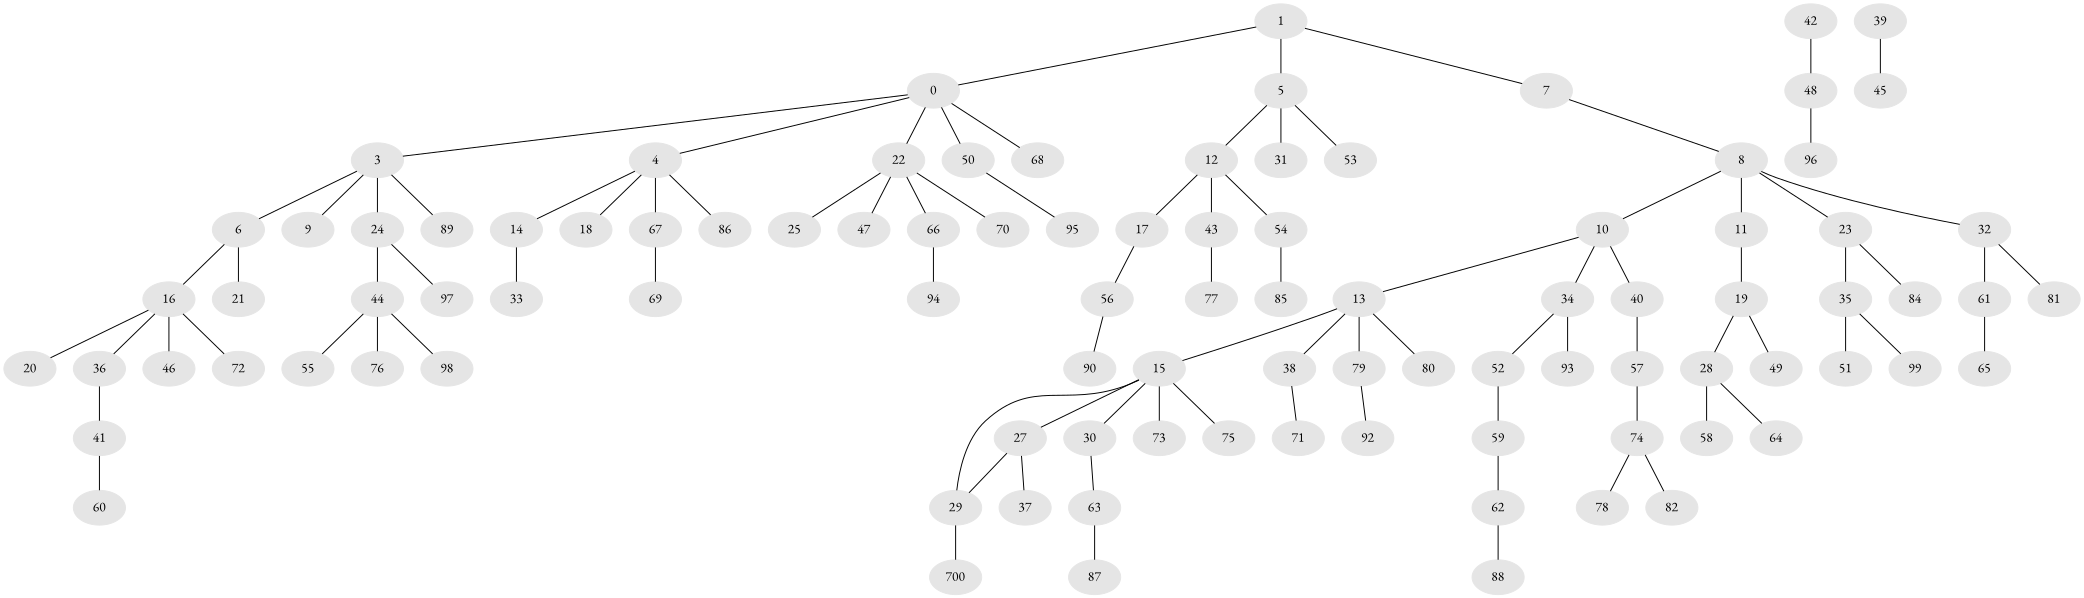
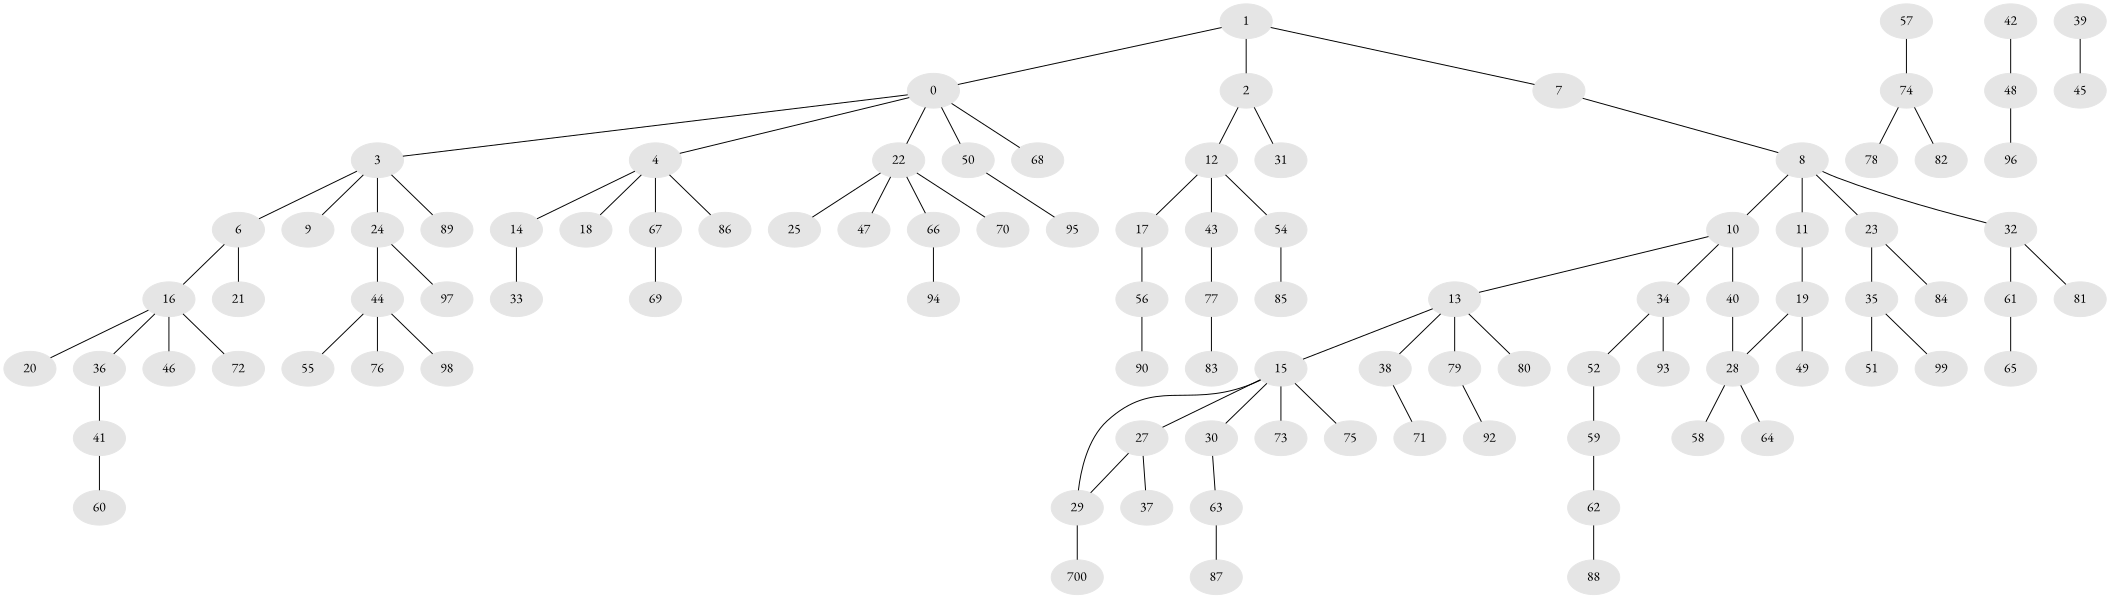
node "5": label "5" -> "2"
node "53": removed
edge "40" -- "57": now "40" -- "28"
node "83": added
